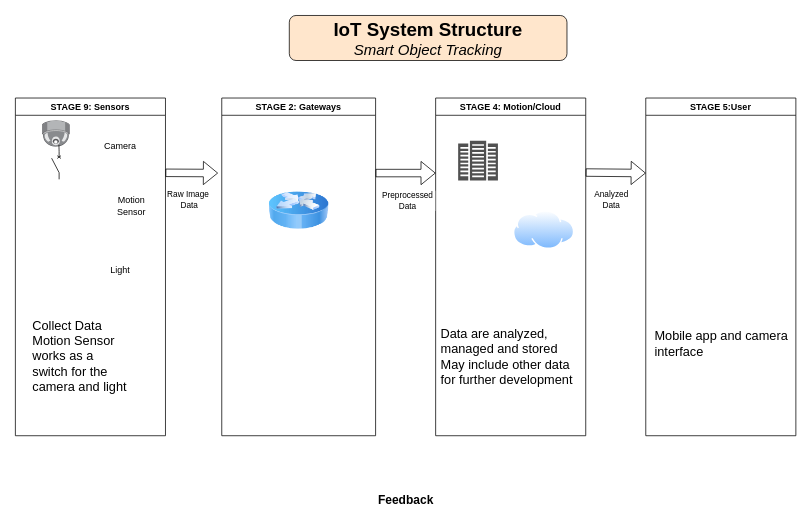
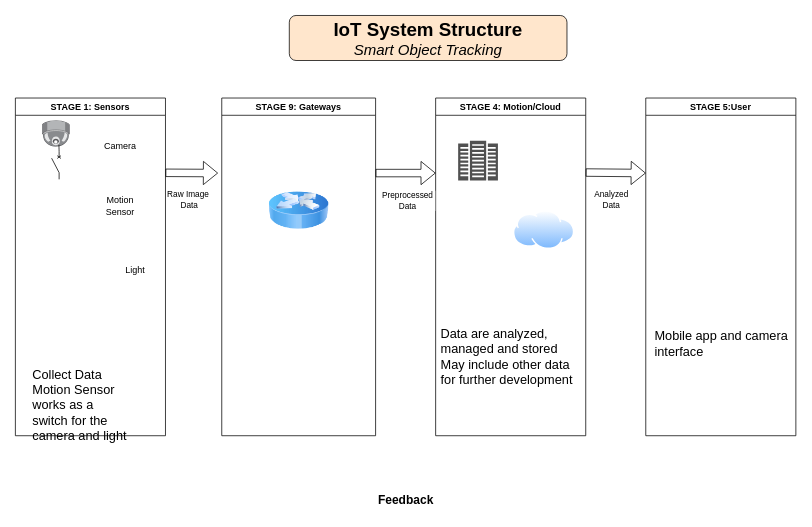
node "STAGE 9: Sensors": label "STAGE 9: Sensors" -> "STAGE 1: Sensors"
node "STAGE 2: Gateways": label "STAGE 2: Gateways" -> "STAGE 9: Gateways"
node "Motion Sensor": moved (132, 206) -> (120, 206)
node "Light": moved (120, 270) -> (135, 270)
node "Collect Data Motion Sensor works as a switch for the camera and light": moved (80, 357) -> (80, 405)
